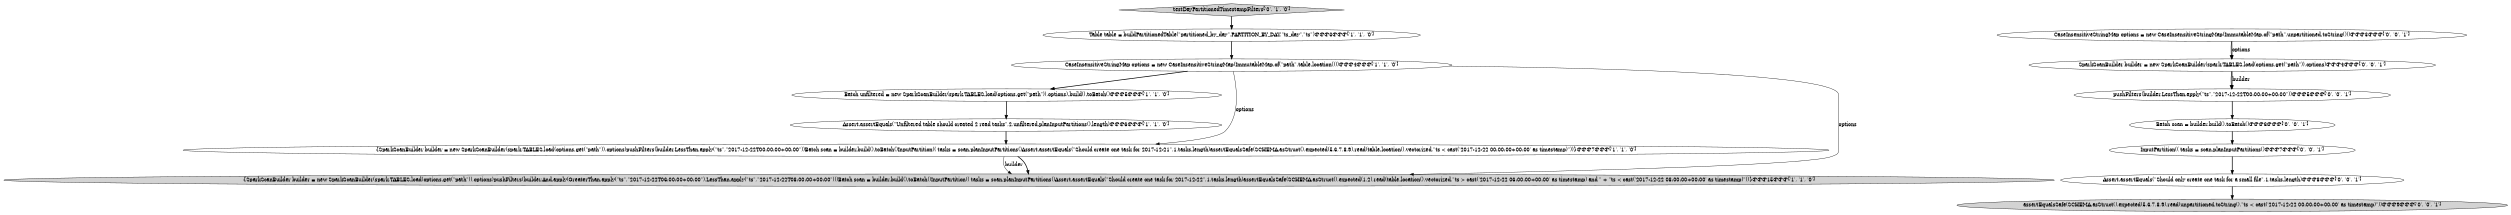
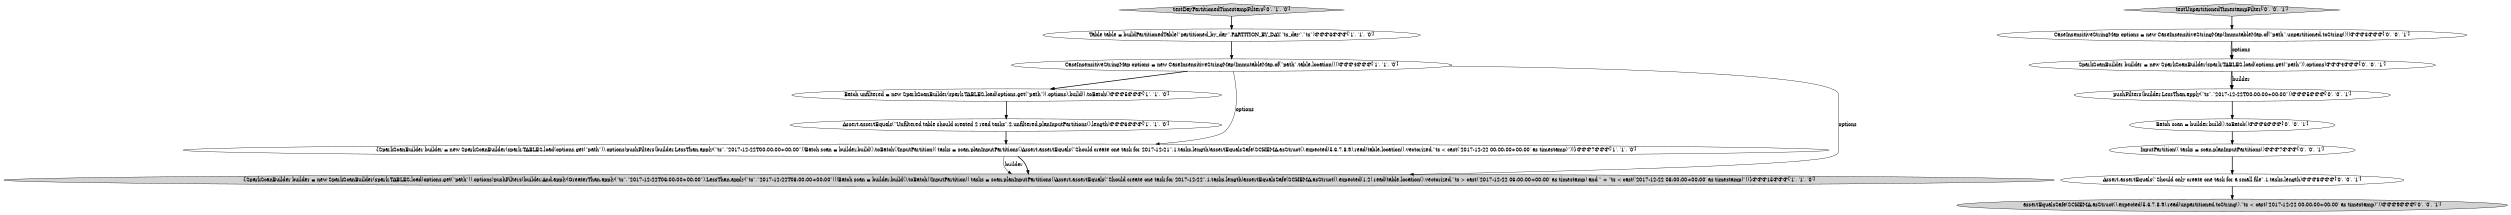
node "testUnpartitionedTimestampFilter['0', '0', '1']": added
